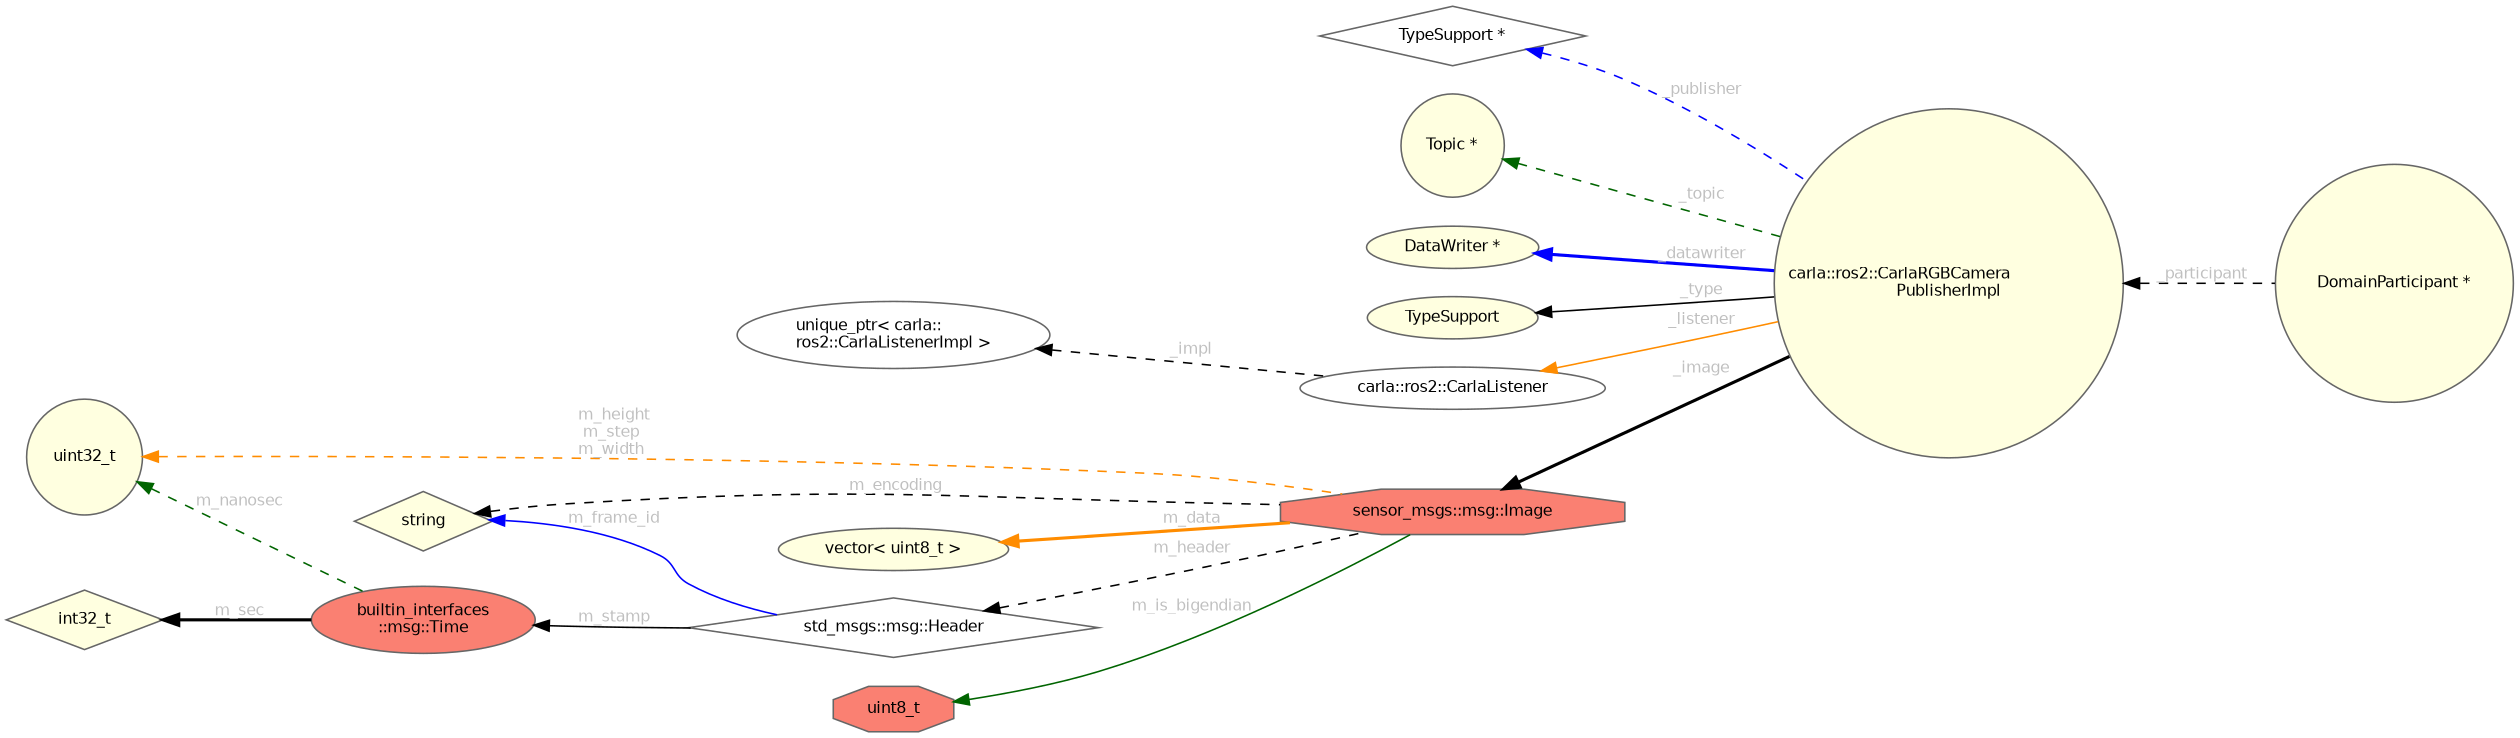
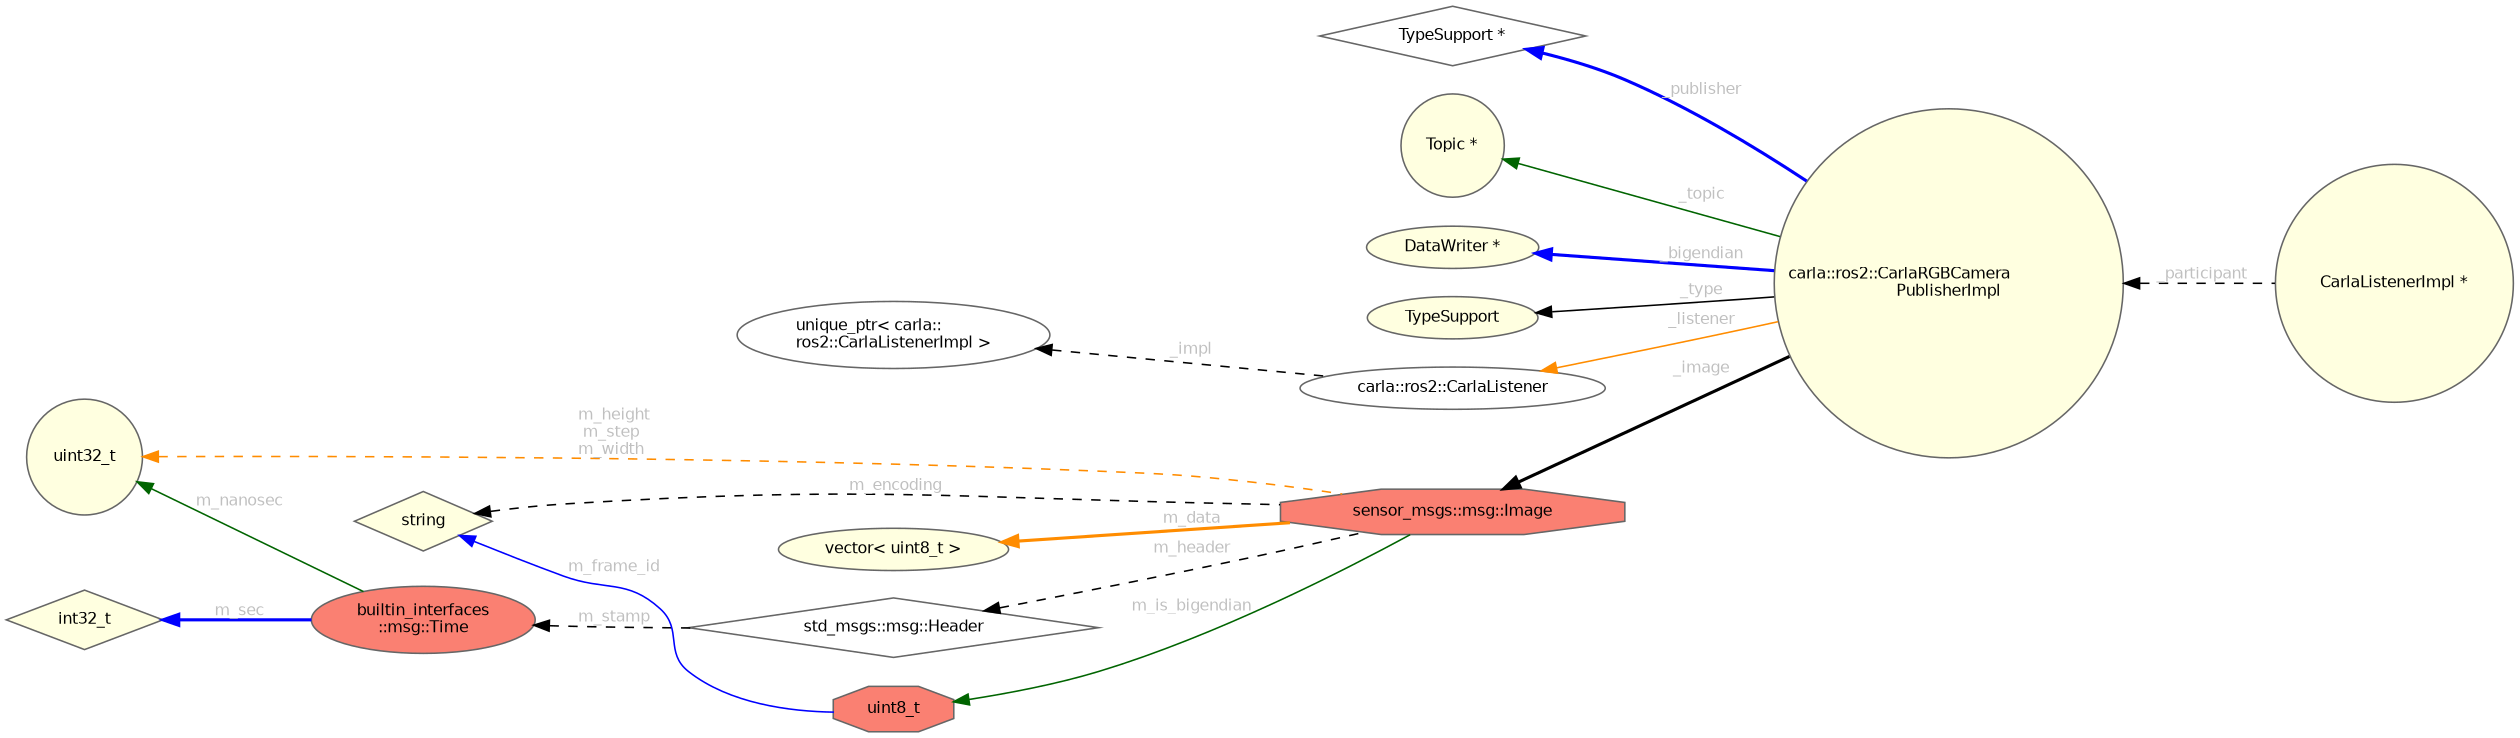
edge "carla::ros2::CarlaRGBCamera PublisherImpl" -> "TypeSupport *": style dashed -> bold
edge "carla::ros2::CarlaRGBCamera PublisherImpl" -> "Topic *": style dashed -> solid
edge "carla::ros2::CarlaRGBCamera PublisherImpl" -> "DataWriter *": label " _datawriter" -> " _bigendian"
node "DomainParticipant *": label "DomainParticipant *" -> "CarlaListenerImpl *"
edge "builtin_interfaces ::msg::Time" -> "uint32_t": style dashed -> solid
edge "std_msgs::msg::Header" -> "string": now "uint8_t" -> "string"
edge "builtin_interfaces ::msg::Time" -> "int32_t": color black -> blue
edge "std_msgs::msg::Header" -> "builtin_interfaces ::msg::Time": style solid -> dashed
